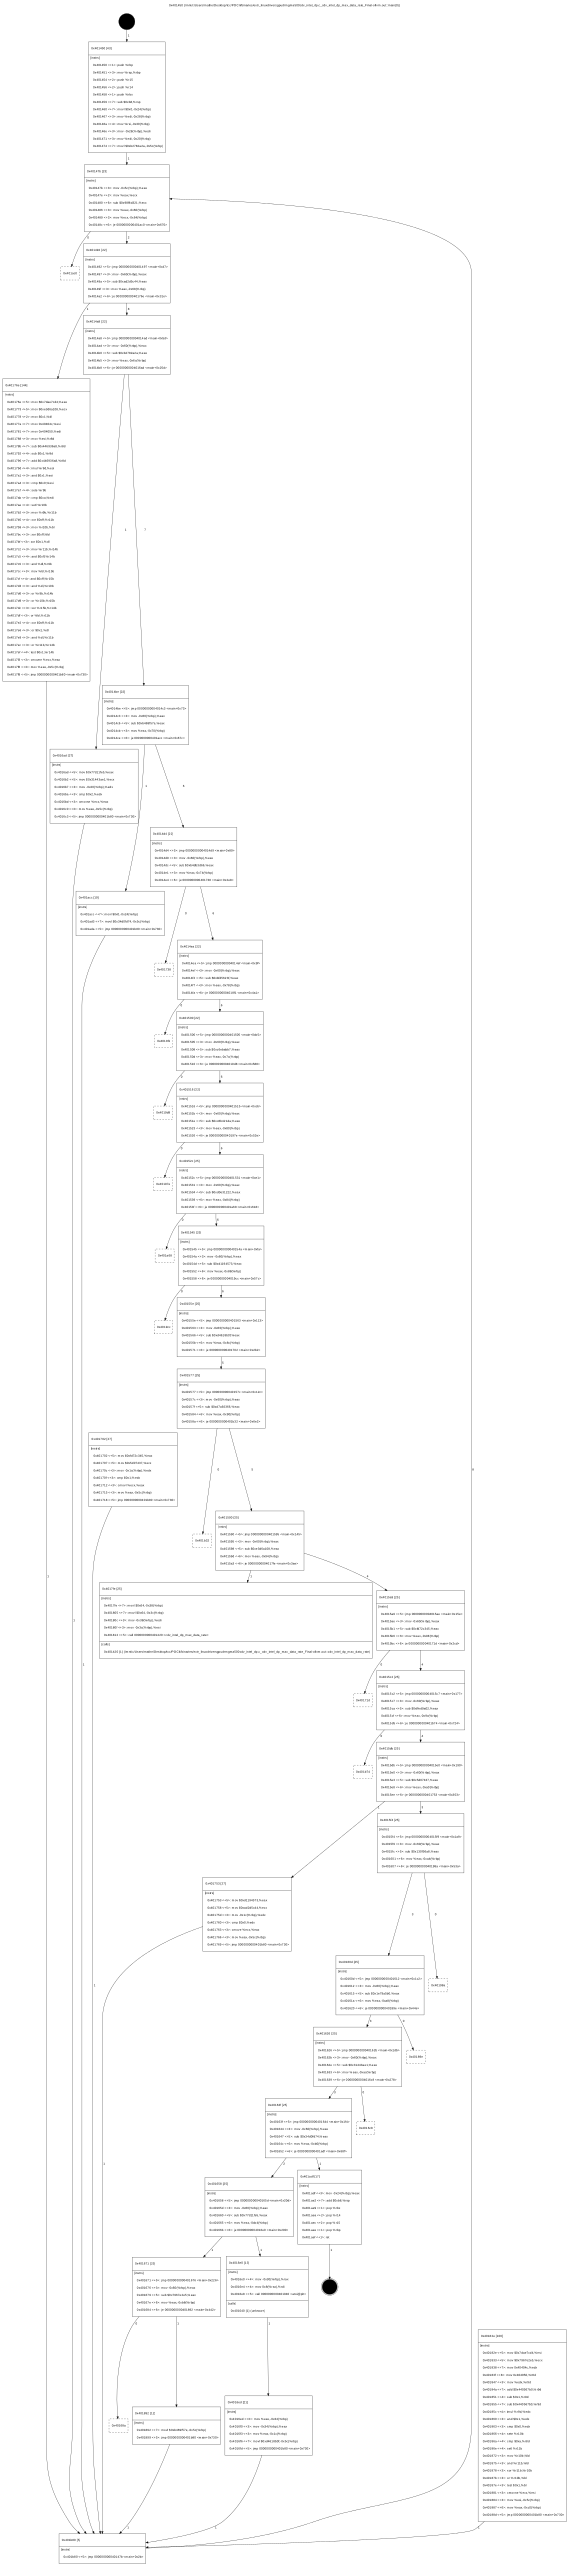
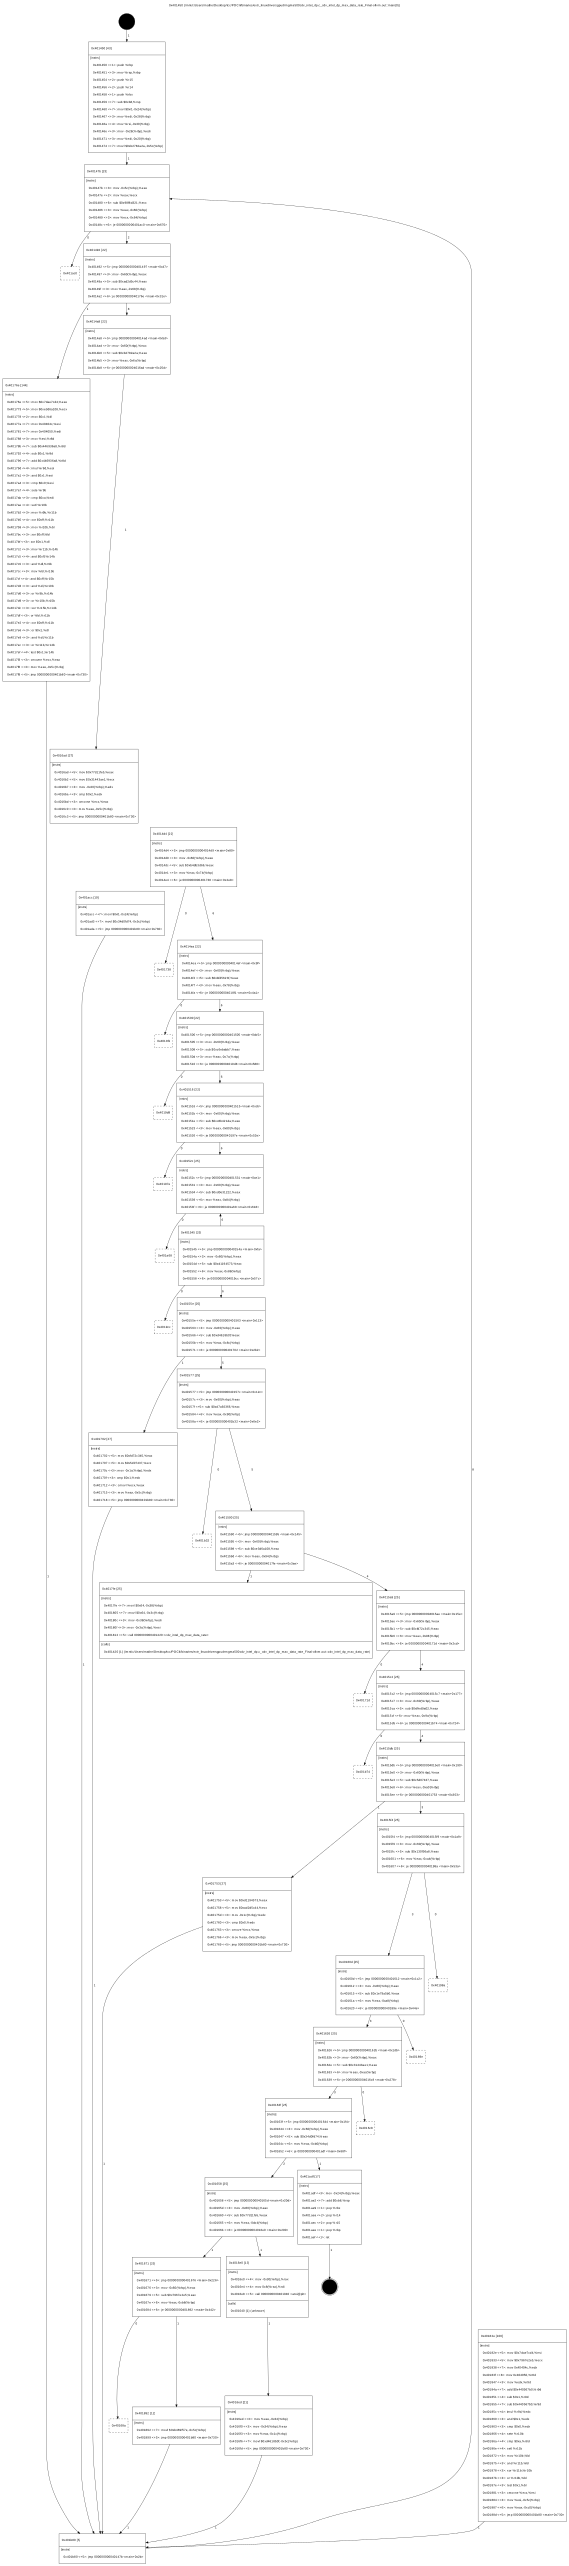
node "0x4014be [22]": removed
edge "0x40152c [25]" -> "0x401545 [25]": reversed
edge "0x40155e [25]" -> "0x401702 [27]": added, label "1"
edge "0x4016ad [27]" -> "0x401b80 [5]": removed, label "1"
